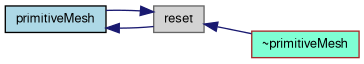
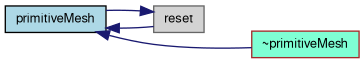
edge "~primitiveMesh" -> "reset": now "~primitiveMesh" -> "primitiveMesh"
